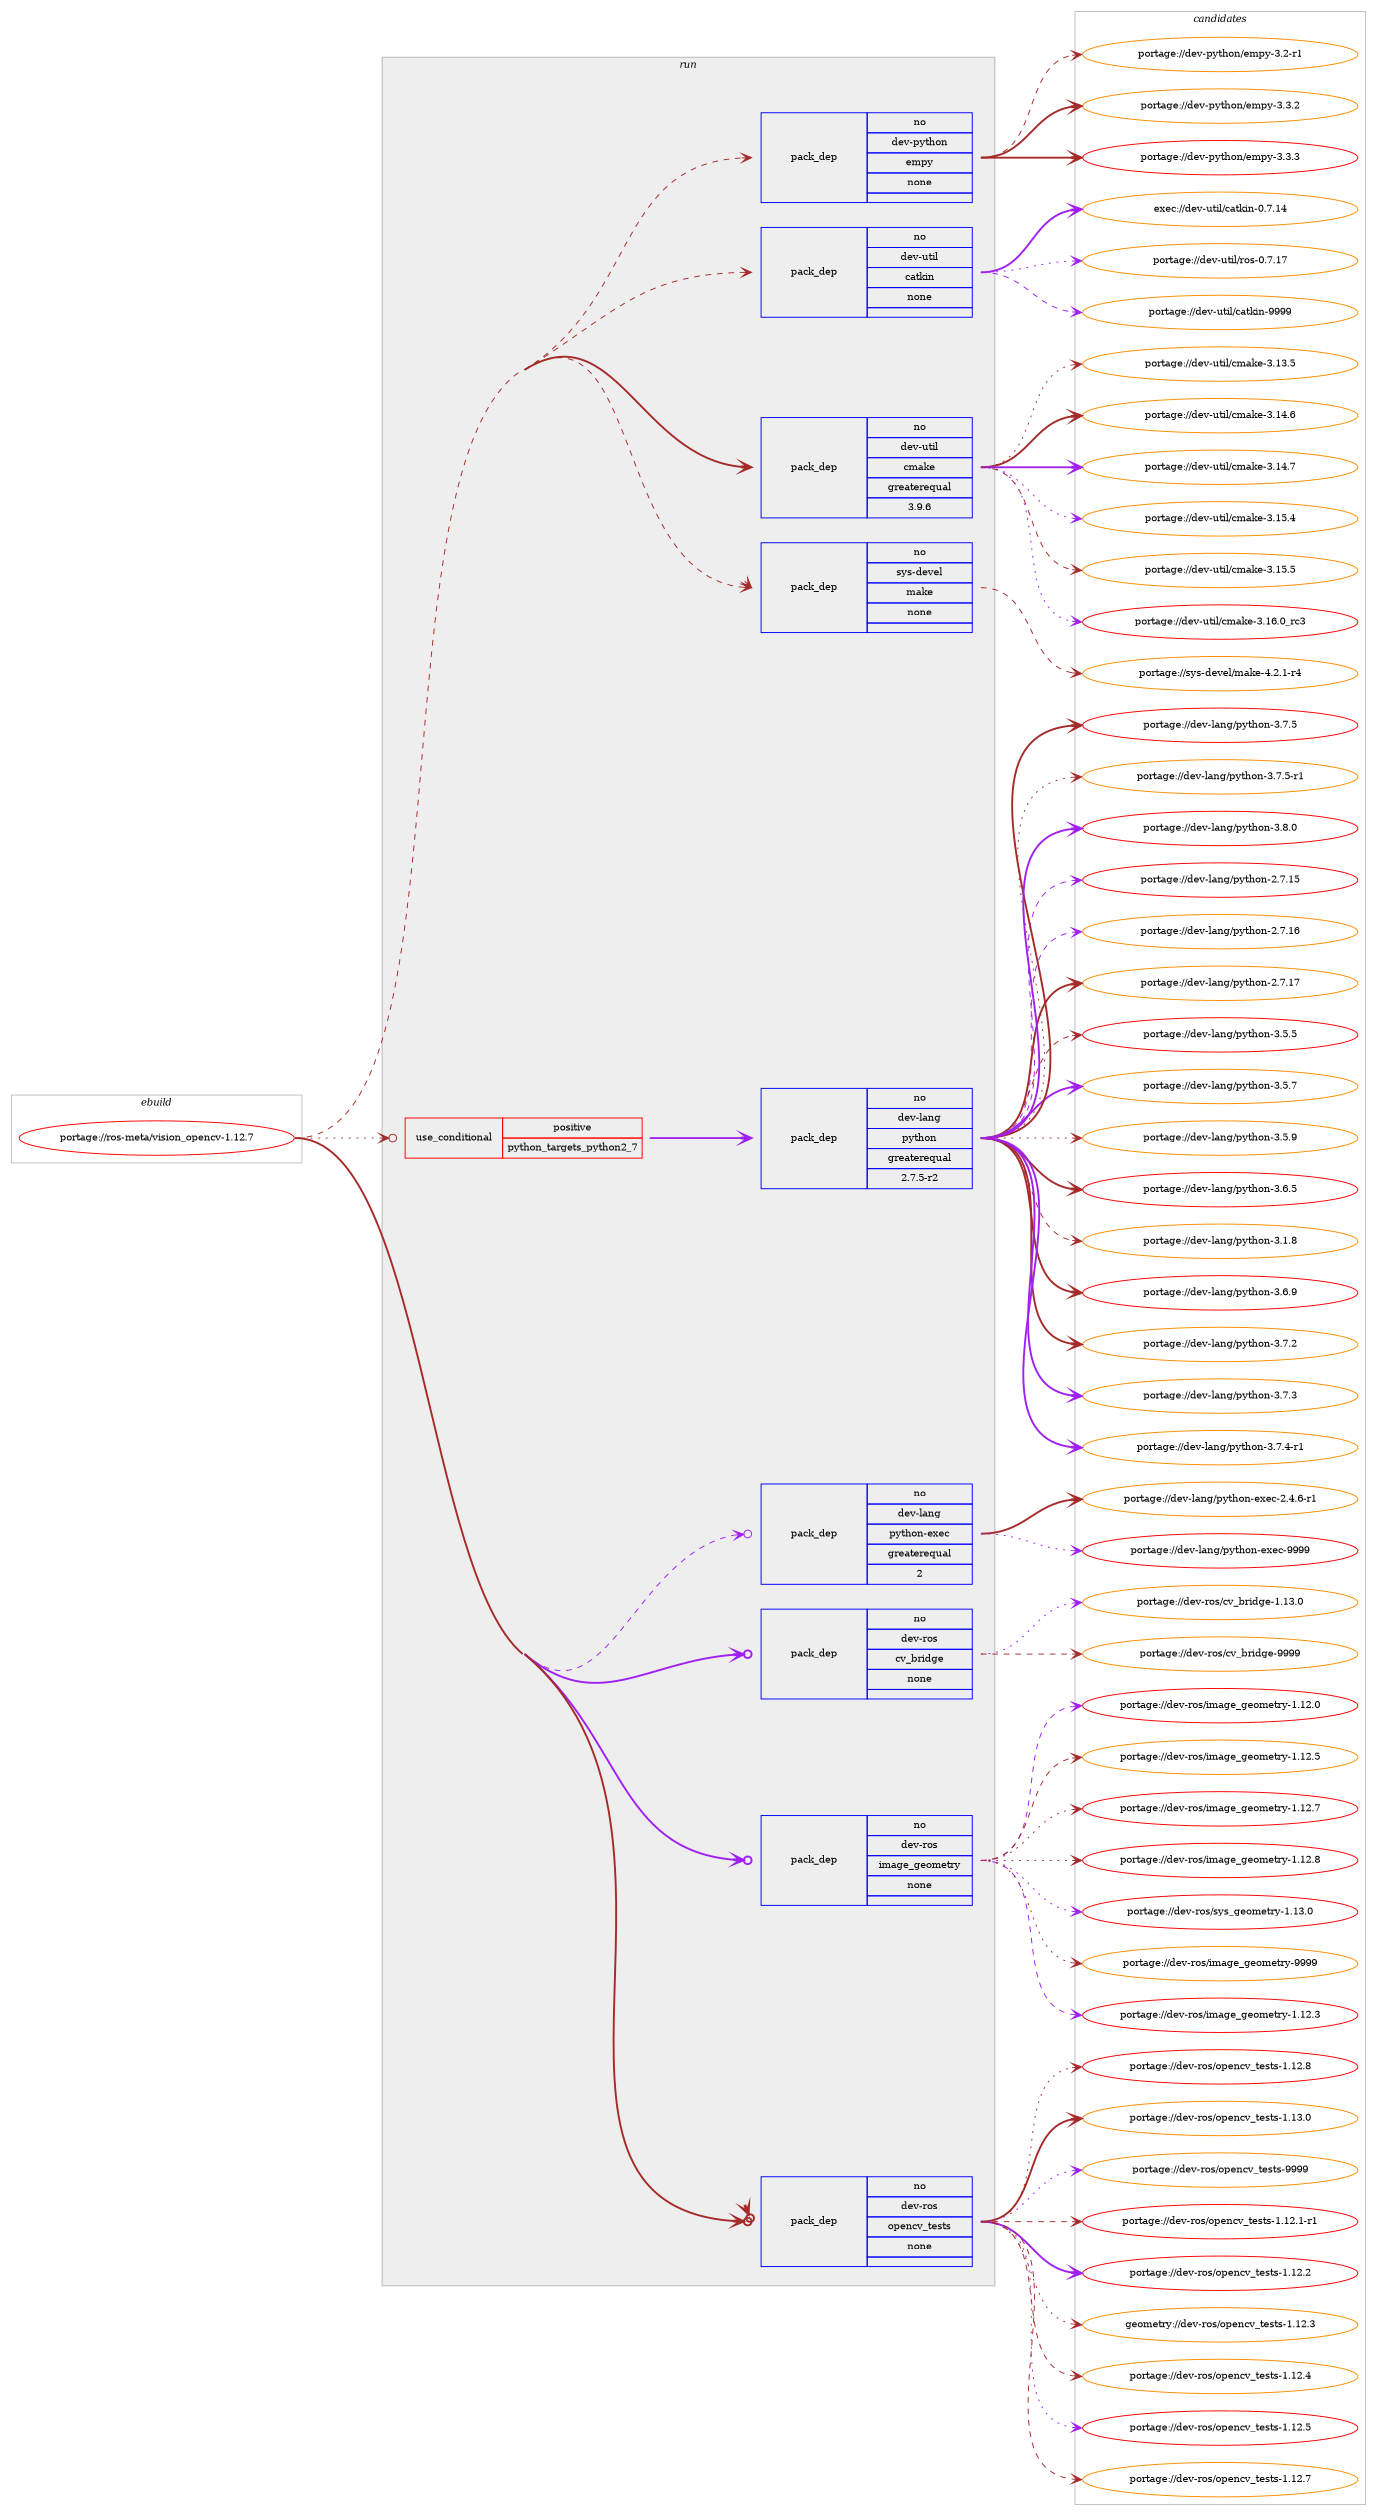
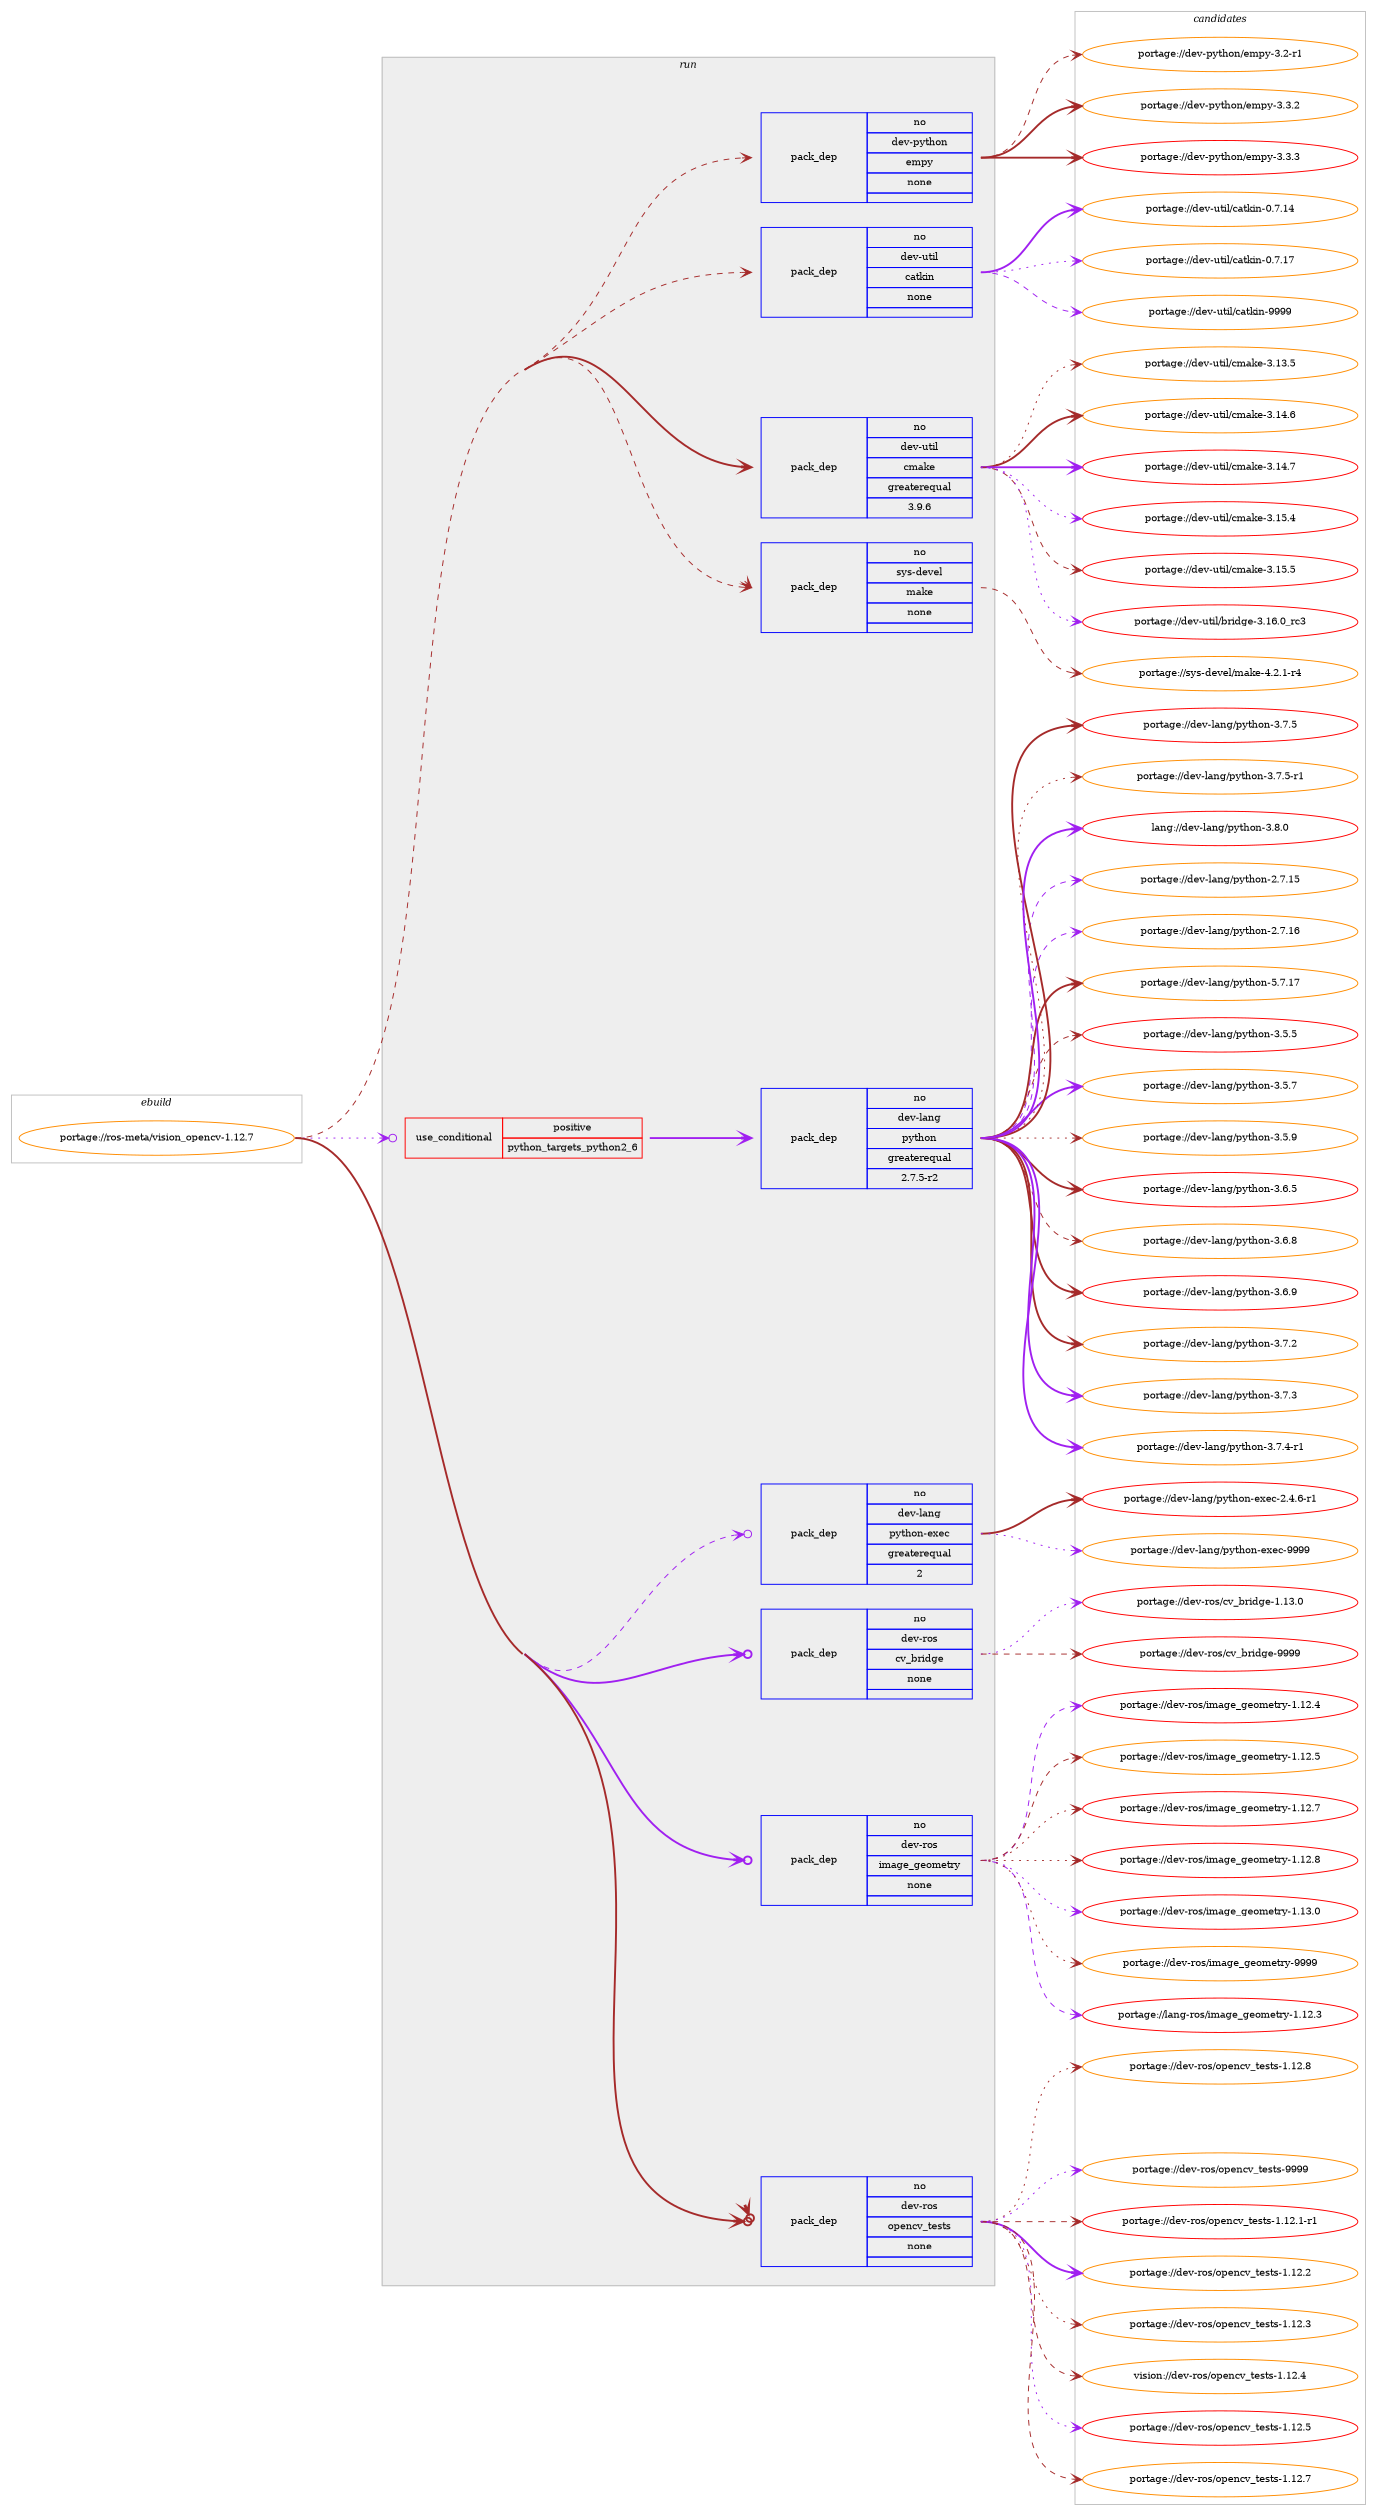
node "exec://dev-util/catkin-0.7.14": label "exec://dev-util/catkin-0.7.14" -> "portage://dev-util/catkin-0.7.14"
node "portage://dev-util/ros-0.7.17": label "portage://dev-util/ros-0.7.17" -> "portage://dev-util/catkin-0.7.17"
node "portage://dev-util/cmake-3.14.7": color darkorange -> red
node "portage://dev-util/cmake-3.15.4": color darkorange -> red
node "portage://dev-util/cmake-3.15.5": color darkorange -> red
node "portage://dev-util/cmake-3.16.0_rc3": label "portage://dev-util/cmake-3.16.0_rc3" -> "portage://dev-util/bridge-3.16.0_rc3"
node "portage://dev-lang/python-3.8.0": label "portage://dev-lang/python-3.8.0" -> "lang://dev-lang/python-3.8.0"
node "portage://dev-lang/python-2.7.15": color red -> darkorange
node "portage://dev-lang/python-2.7.17": label "portage://dev-lang/python-2.7.17" -> "portage://dev-lang/python-5.7.17"
node "portage://ros-meta/vision_opencv-1.12.7": color red -> darkorange
edge "portage://ros-meta/vision_opencv-1.12.7" -> "use_conditional": color brown -> purple
node "use_conditional": text "python_targets_python2_7" -> "python_targets_python2_6"
node "portage://dev-lang/python-3.1.8": label "portage://dev-lang/python-3.1.8" -> "portage://dev-lang/python-3.6.8"
node "portage://dev-lang/python-exec-2.4.6-r1": color darkorange -> red
node "portage://dev-lang/python-exec-9999": color red -> darkorange
node "portage://dev-ros/cv_bridge-1.13.0": color darkorange -> red
node "portage://dev-ros/cv_bridge-9999": color darkorange -> red
node "portage://dev-ros/image_geometry-1.12.0": label "portage://dev-ros/image_geometry-1.12.0" -> "portage://dev-ros/image_geometry-1.12.4"
node "portage://dev-ros/sys_geometry-1.13.0": label "portage://dev-ros/sys_geometry-1.13.0" -> "portage://dev-ros/image_geometry-1.13.0"
node "portage://dev-ros/image_geometry-1.12.3": label "portage://dev-ros/image_geometry-1.12.3" -> "portage://lang-ros/image_geometry-1.12.3"
node "portage://dev-ros/opencv_tests-1.12.8": color red -> darkorange
node "portage://dev-ros/opencv_tests-1.13.0": removed
node "portage://dev-ros/opencv_tests-1.12.2": color red -> darkorange
node "geometry://dev-ros/opencv_tests-1.12.3": label "geometry://dev-ros/opencv_tests-1.12.3" -> "portage://dev-ros/opencv_tests-1.12.3"
node "portage://dev-ros/opencv_tests-1.12.4": label "portage://dev-ros/opencv_tests-1.12.4" -> "vision://dev-ros/opencv_tests-1.12.4"
